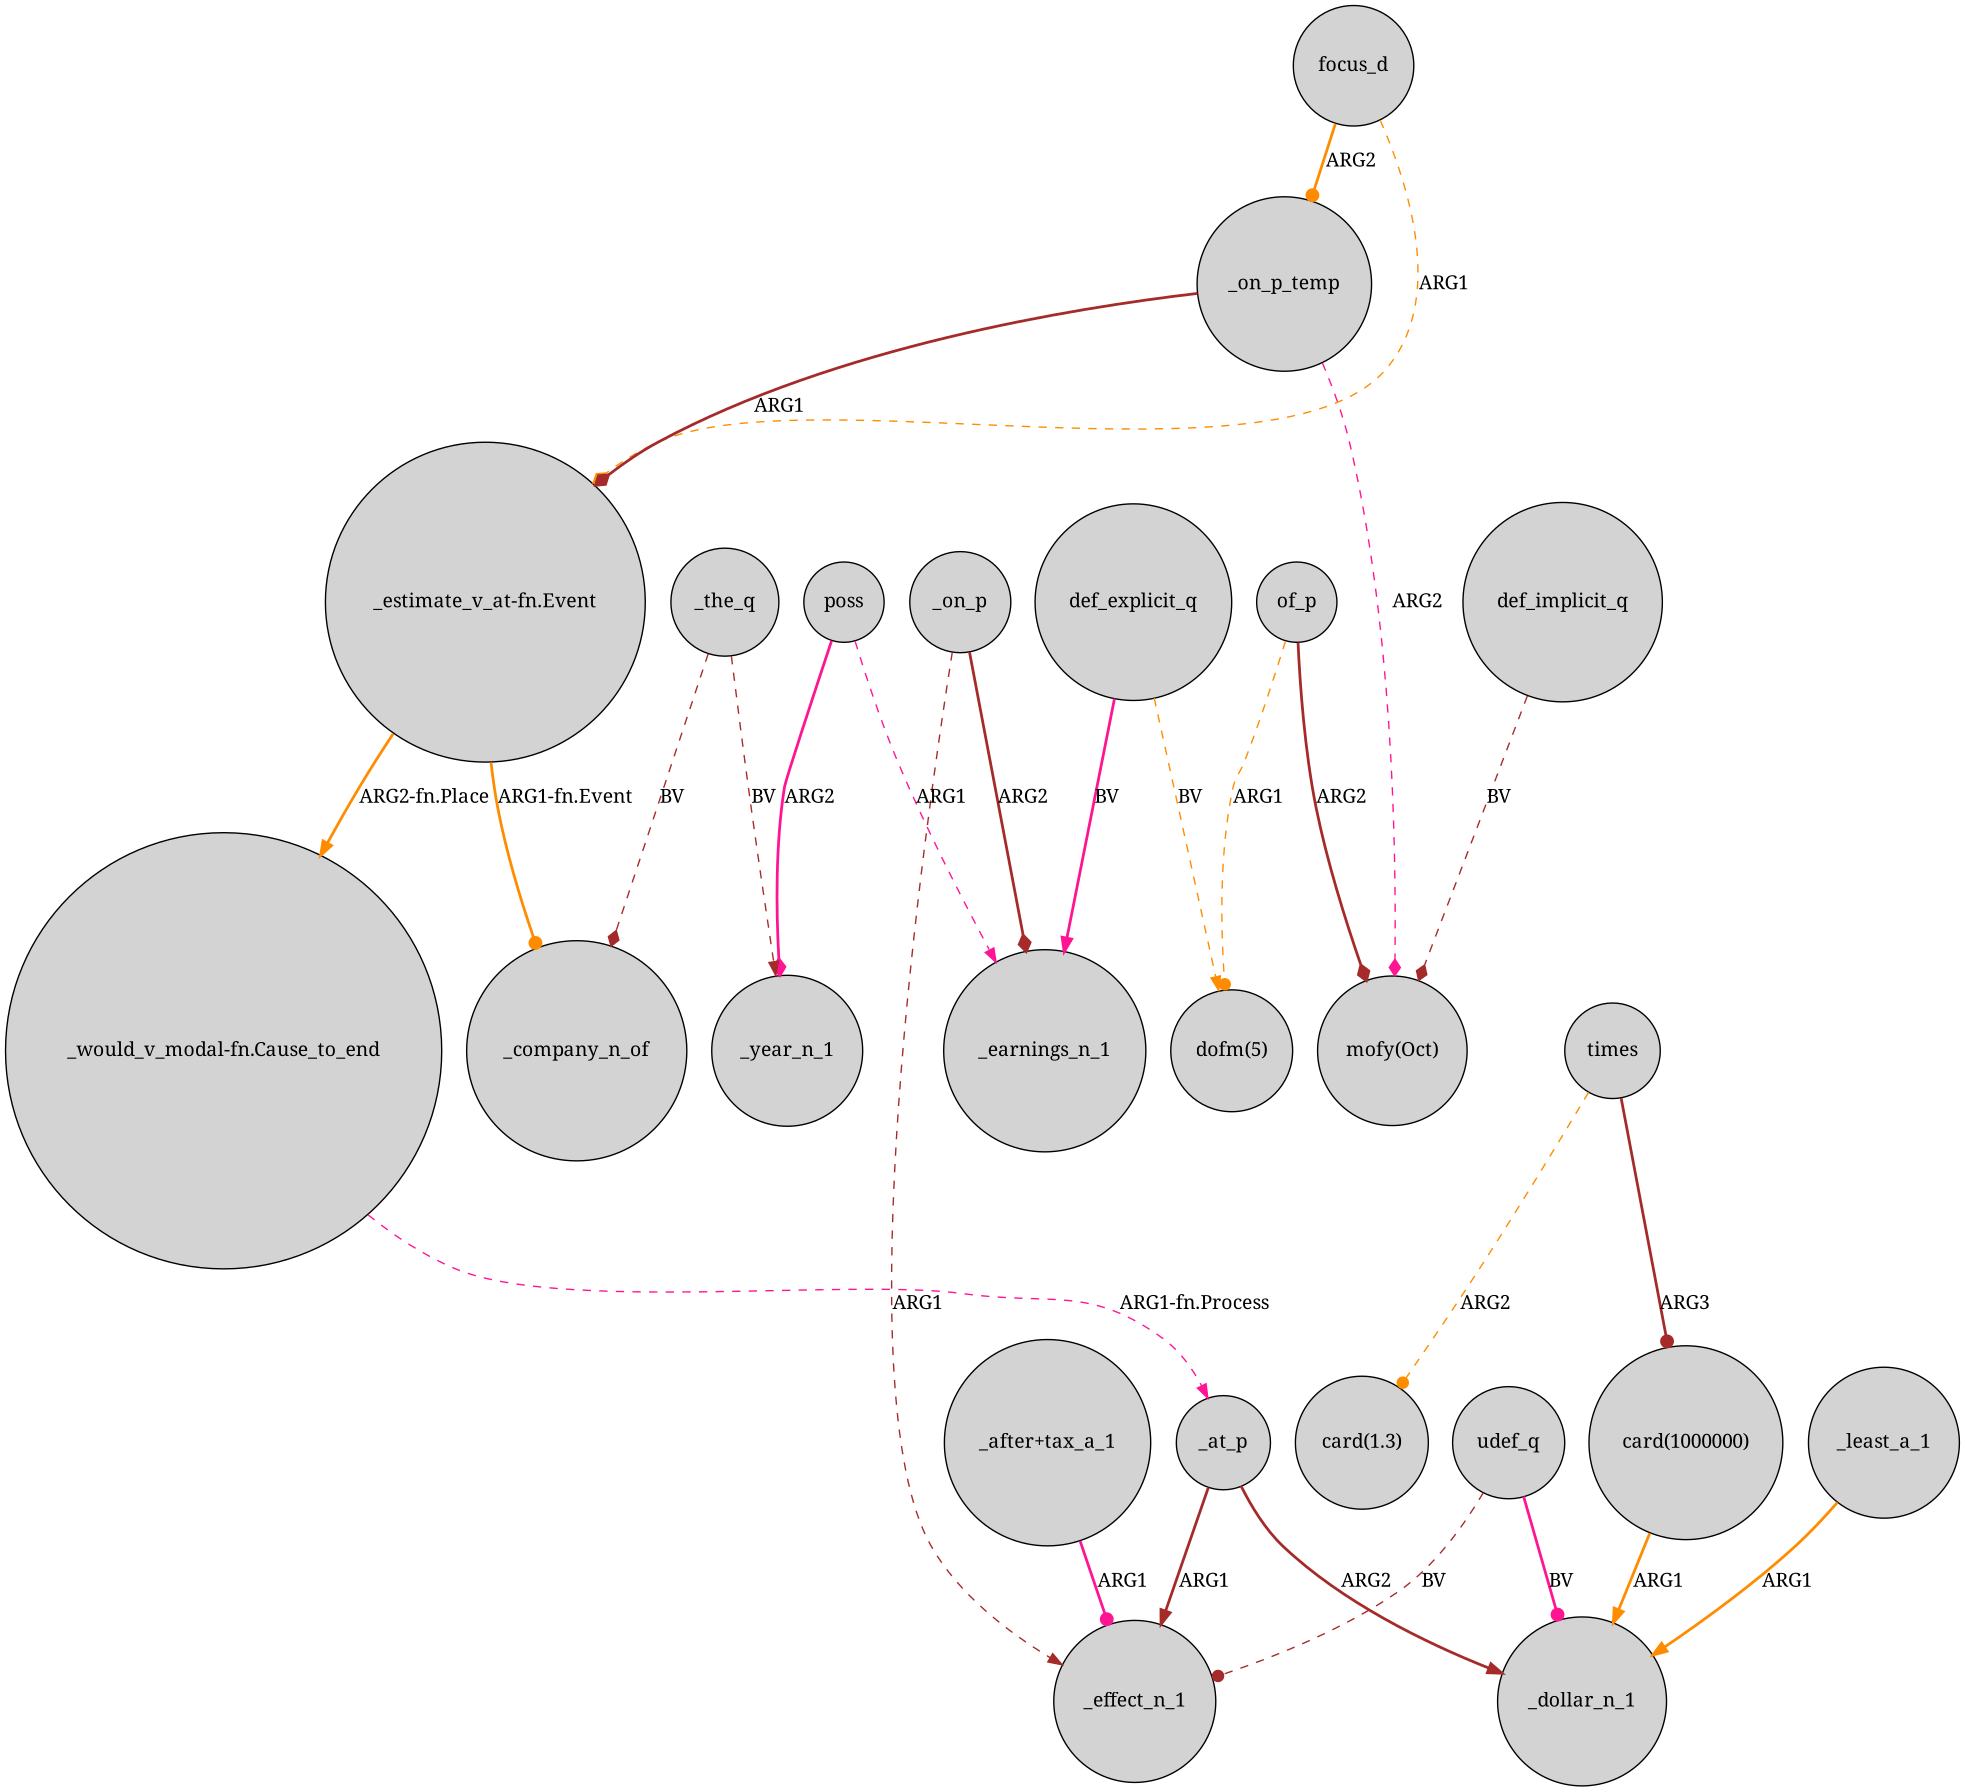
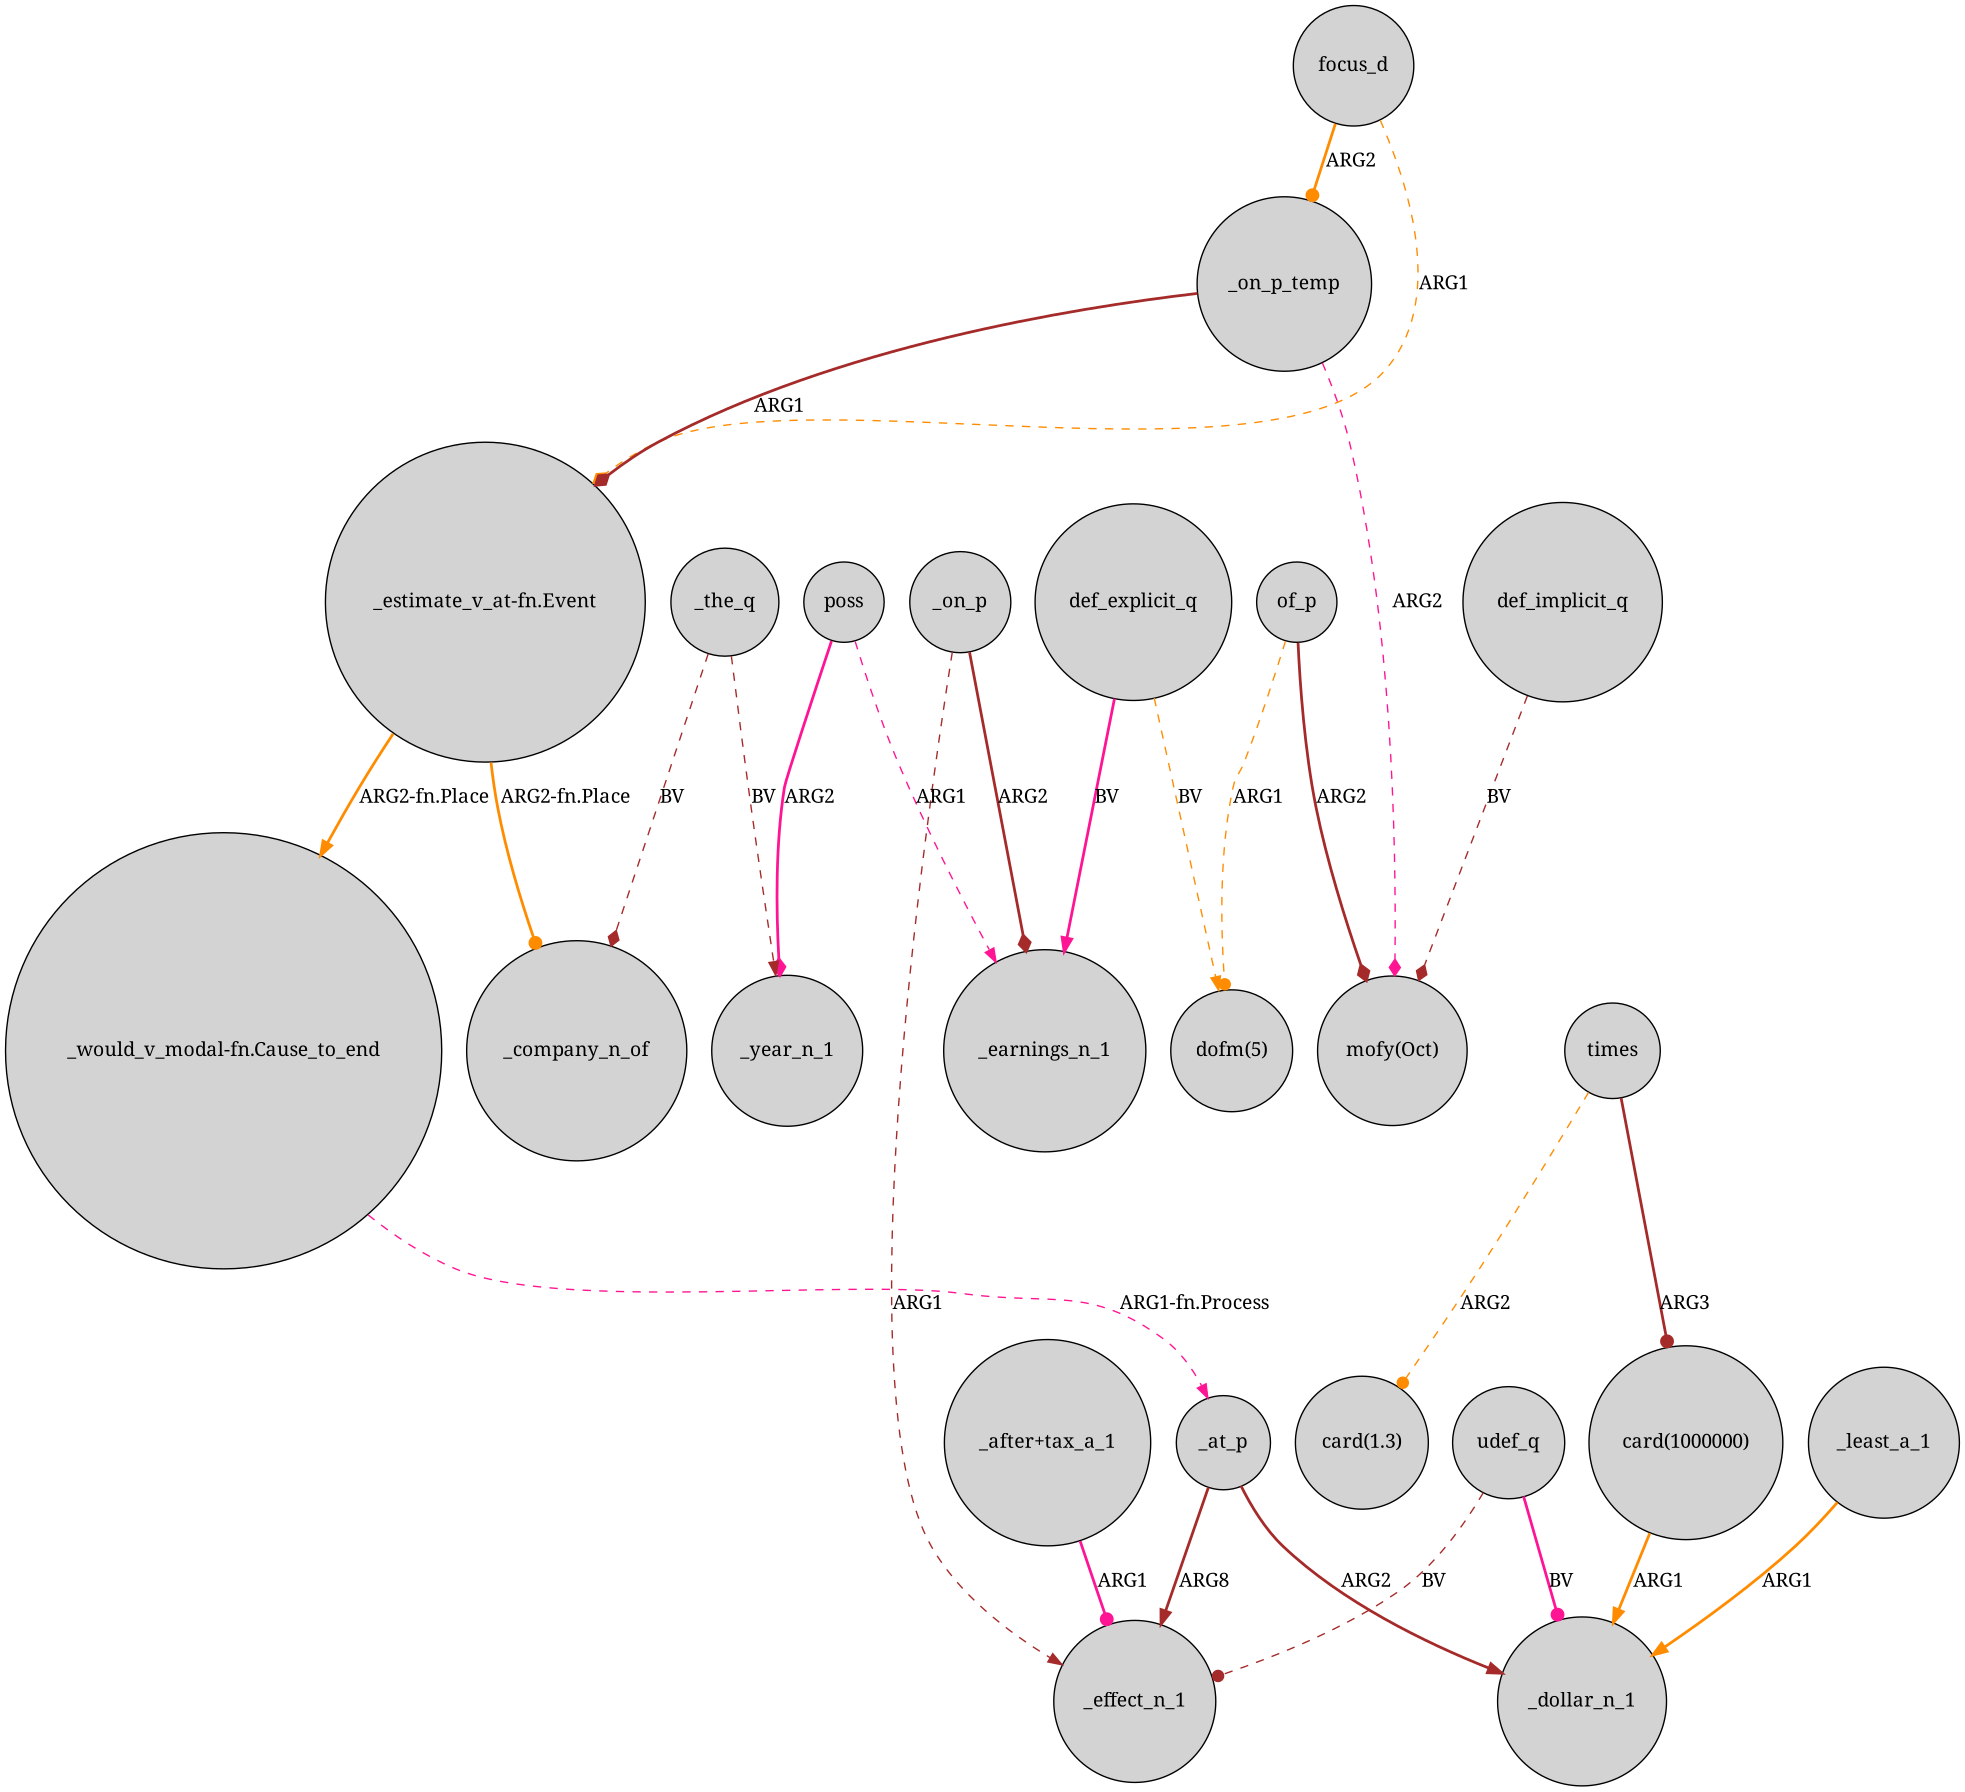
edge "_estimate_v_at-fn.Event" -> "_company_n_of": label "ARG1-fn.Event" -> "ARG2-fn.Place"
edge "_at_p" -> "_effect_n_1": label "ARG1" -> "ARG8"
